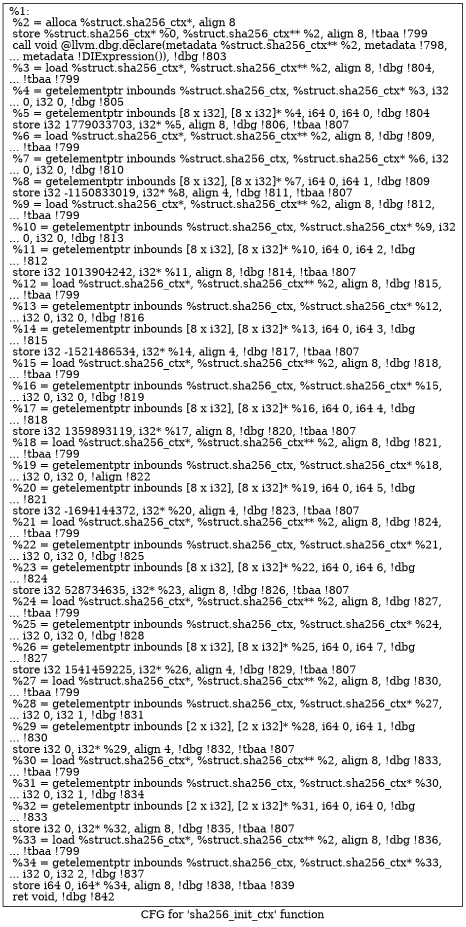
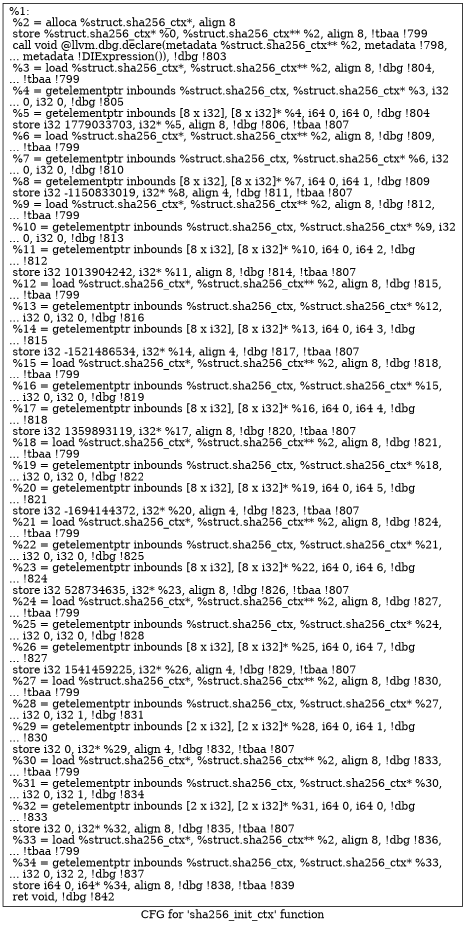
node "%1:": text "... i32 0, i32 0, !align !822" -> "... i32 0, i32 0, !dbg !822"
